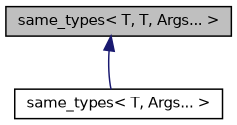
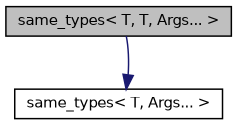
edge "same_types< T, Args... >" -> "same_types< T, T, Args... >": reversed
